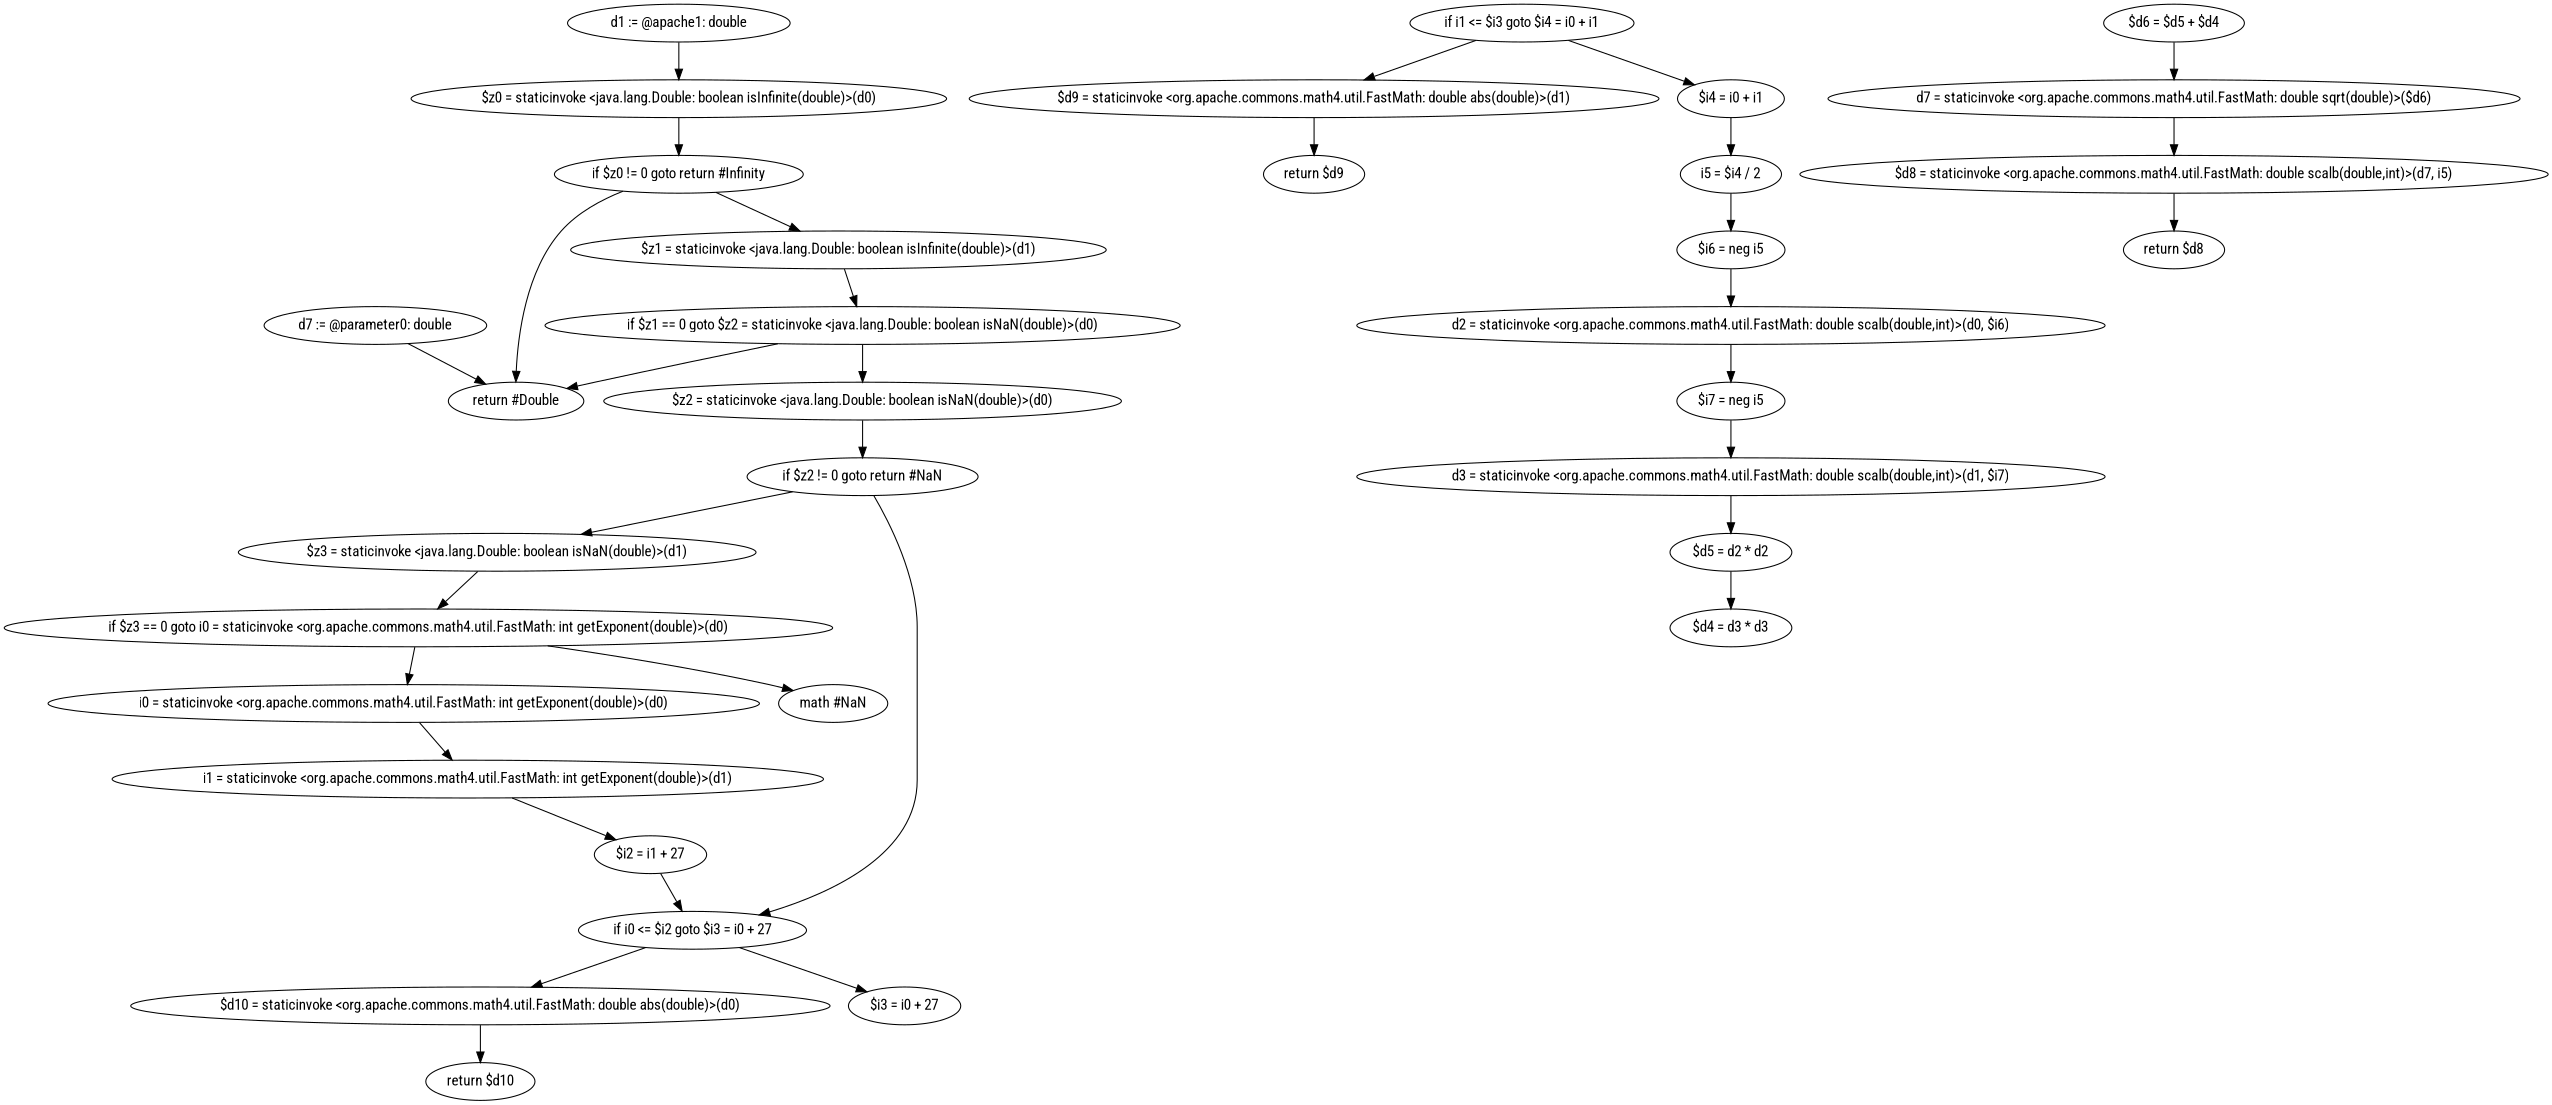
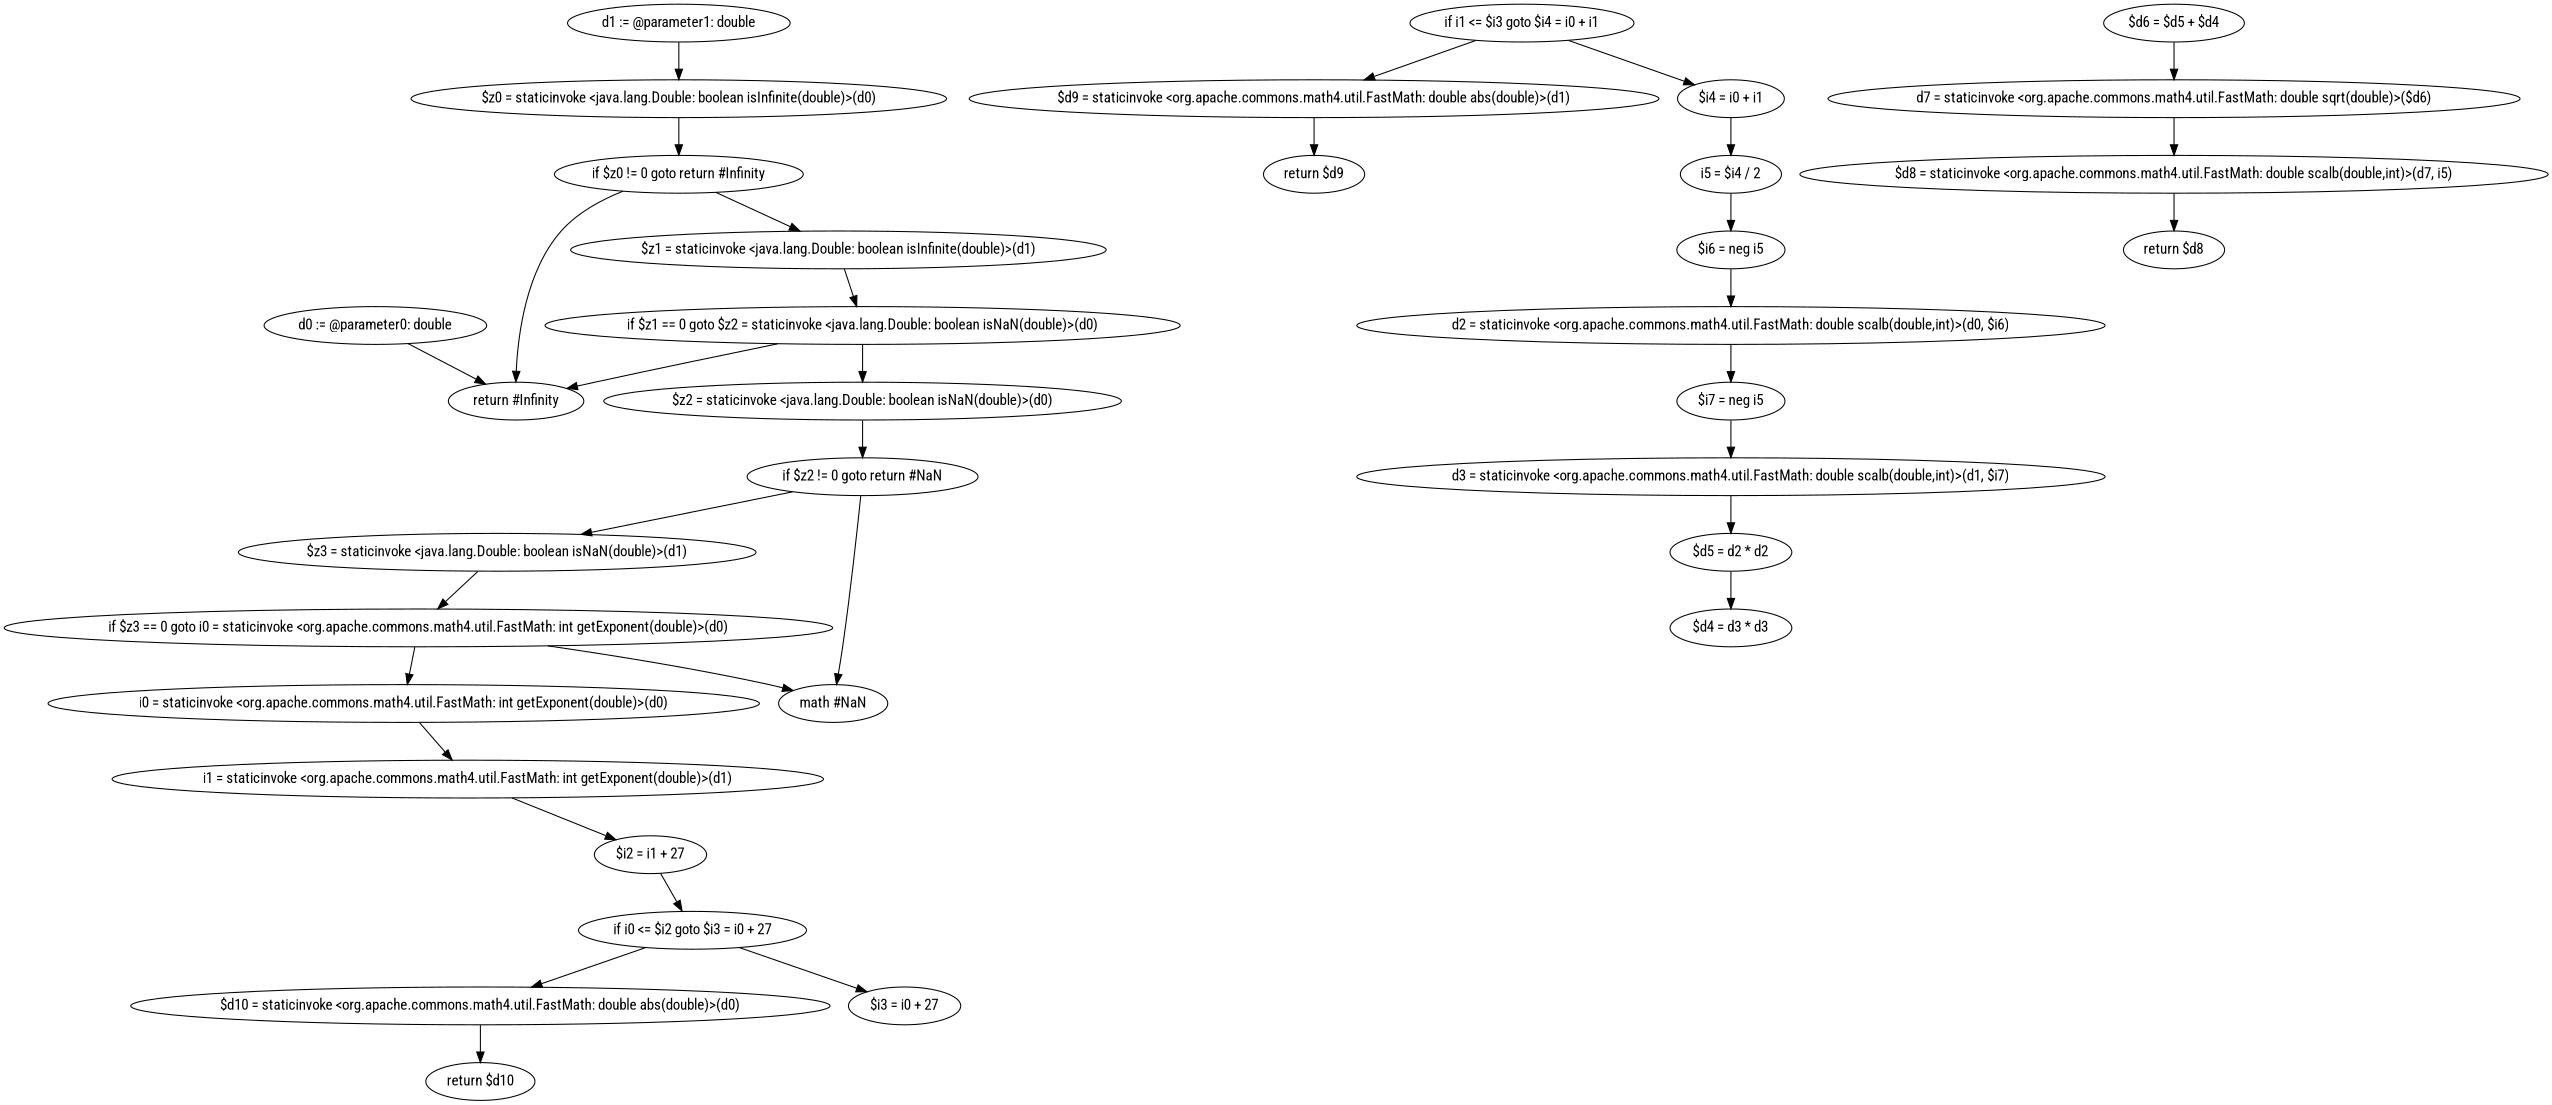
node "d1 := @apache1: double": label "d1 := @apache1: double" -> "d1 := @parameter1: double"
node "d7 := @parameter0: double": label "d7 := @parameter0: double" -> "d0 := @parameter0: double"
node "return #Double": label "return #Double" -> "return #Infinity"
edge "if $z2 != 0 goto return #NaN" -> "if i0 <= $i2 goto $i3 = i0 + 27": now "if $z2 != 0 goto return #NaN" -> "math #NaN"
